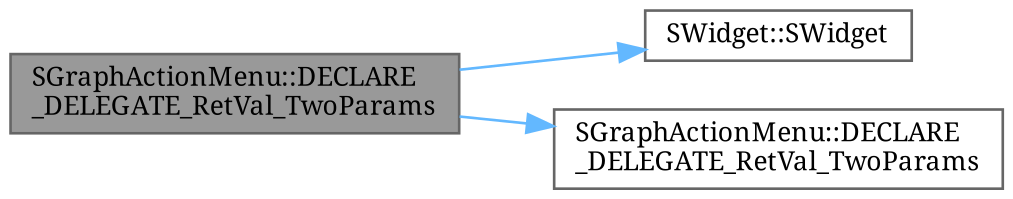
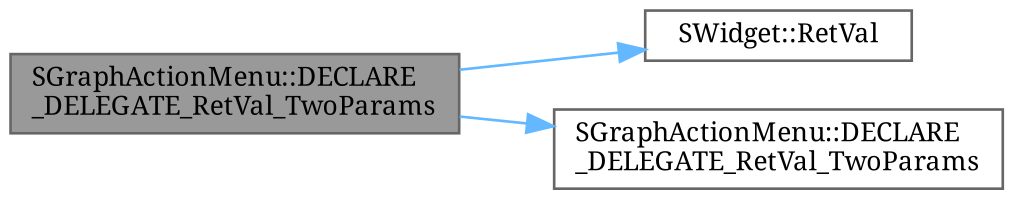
node "SWidget::SWidget": label "SWidget::SWidget" -> "SWidget::RetVal"
